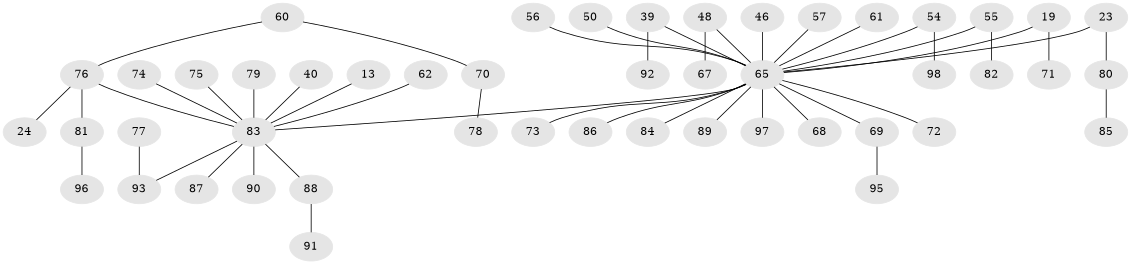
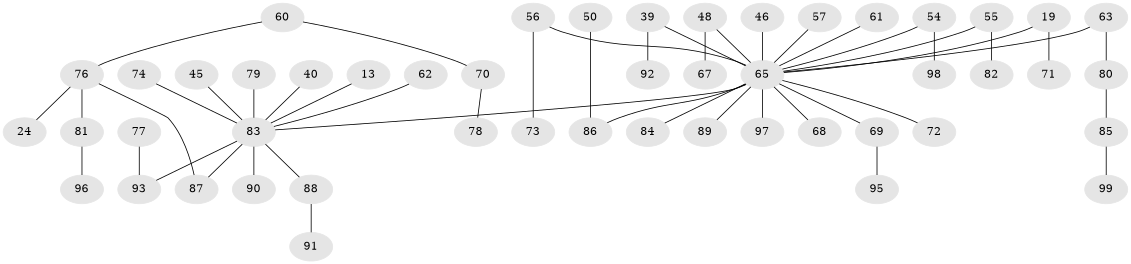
node "23": label "23" -> "63"
edge "50" -- "65": now "50" -- "86"
node "75": label "75" -> "45"
edge "65" -- "73": now "56" -- "73"
edge "76" -- "83": now "76" -- "87"
node "99": added
